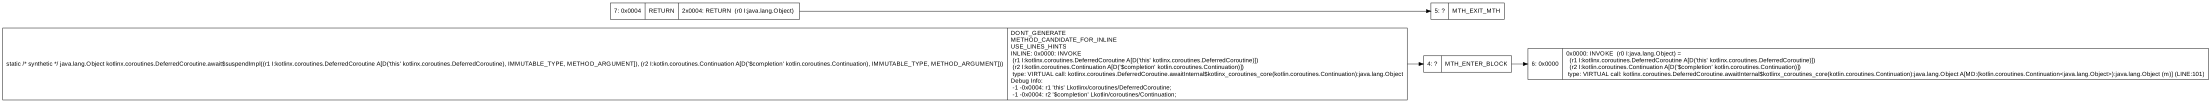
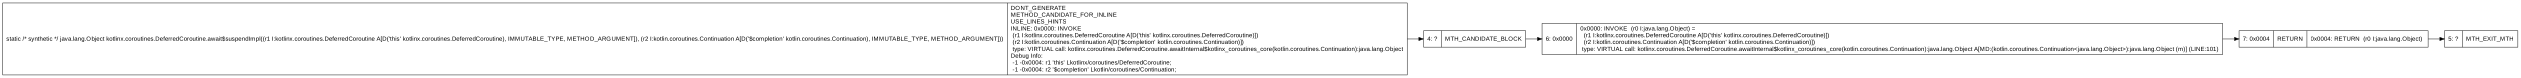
node "7: 0x0004": text "2x0004: RETURN  (r0 I:java.lang.Object)" -> "0x0004: RETURN  (r0 I:java.lang.Object)"
edge "6: 0x0000" -> "7: 0x0004": added
node "4: ?": text "MTH_ENTER_BLOCK" -> "MTH_CANDIDATE_BLOCK"
